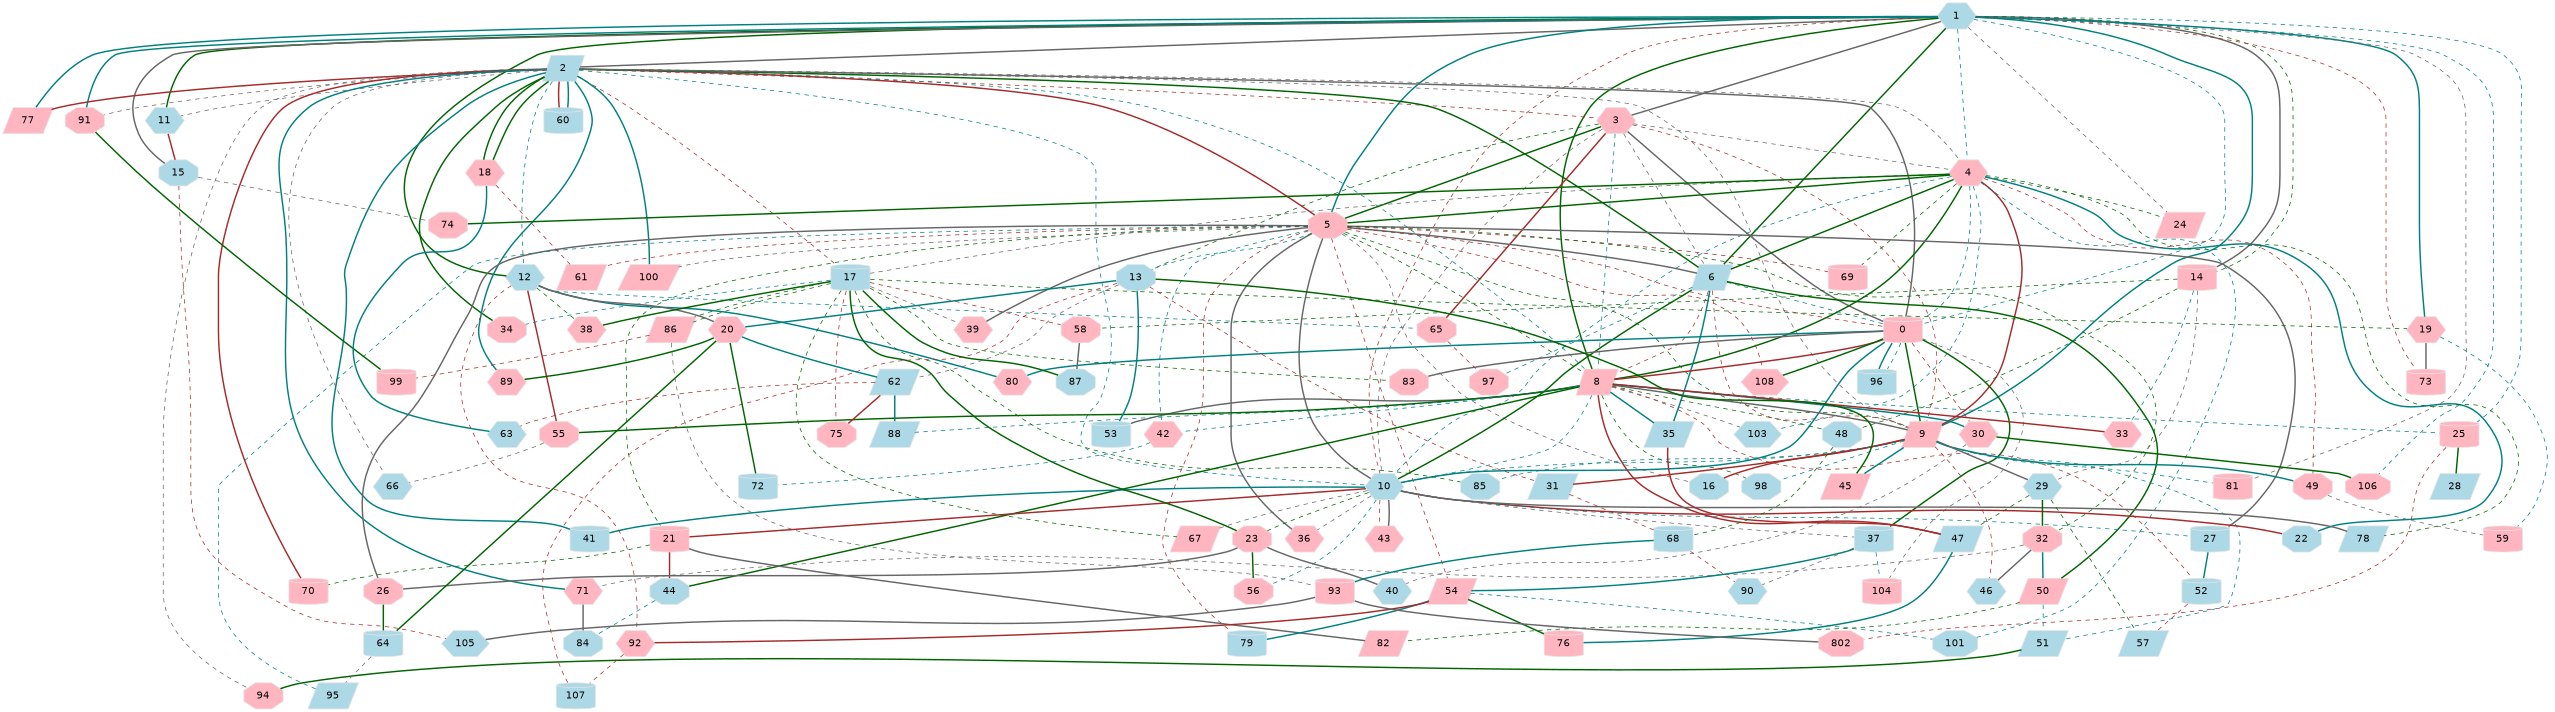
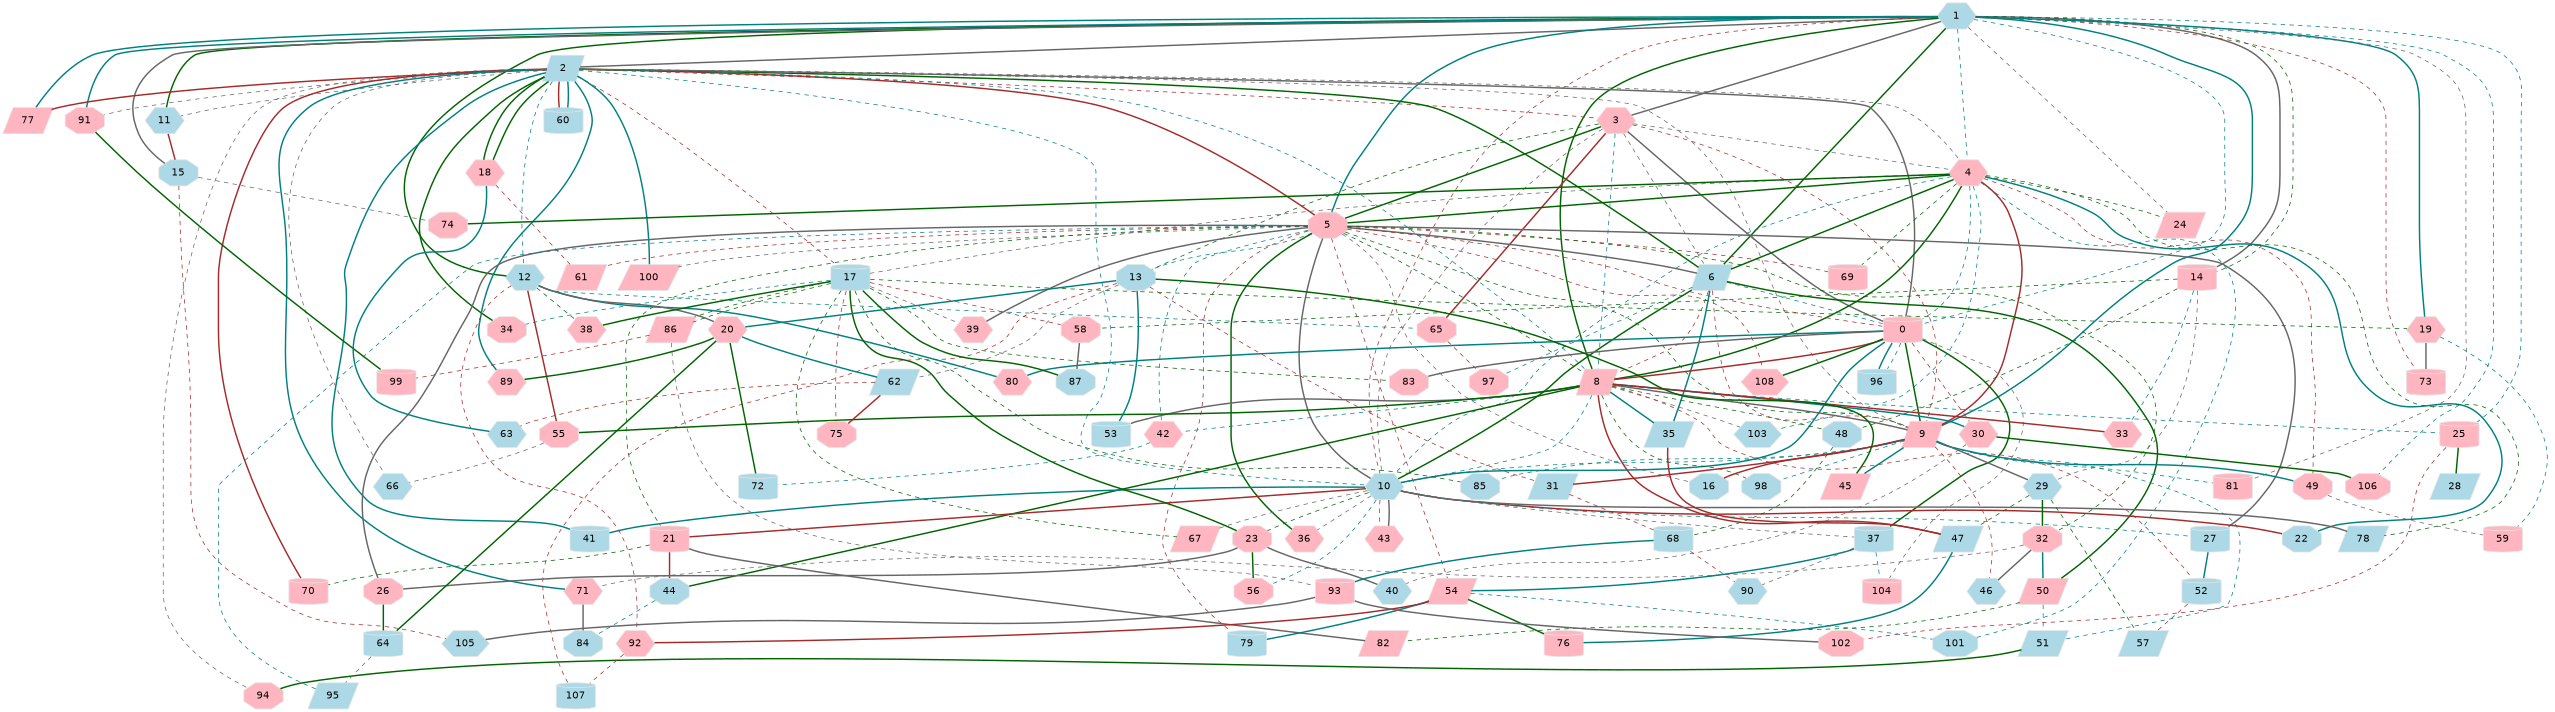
edge "5" -- "36": color gray40 -> darkgreen
node "88": removed
node "802": label "802" -> "102"
